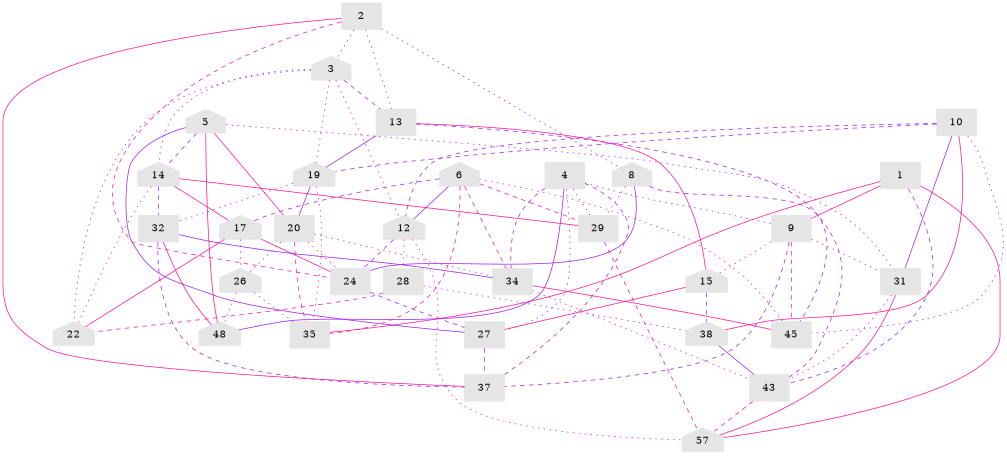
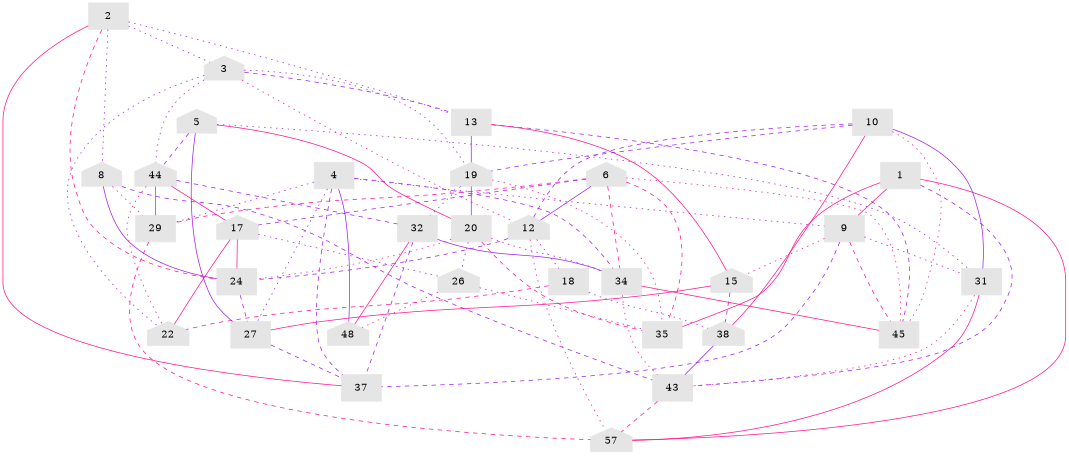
node "14": label "14" -> "44"
edge "5" -- "48": removed
node "28": label "28" -> "18"
edge "10" -- "45": color purple -> deeppink
